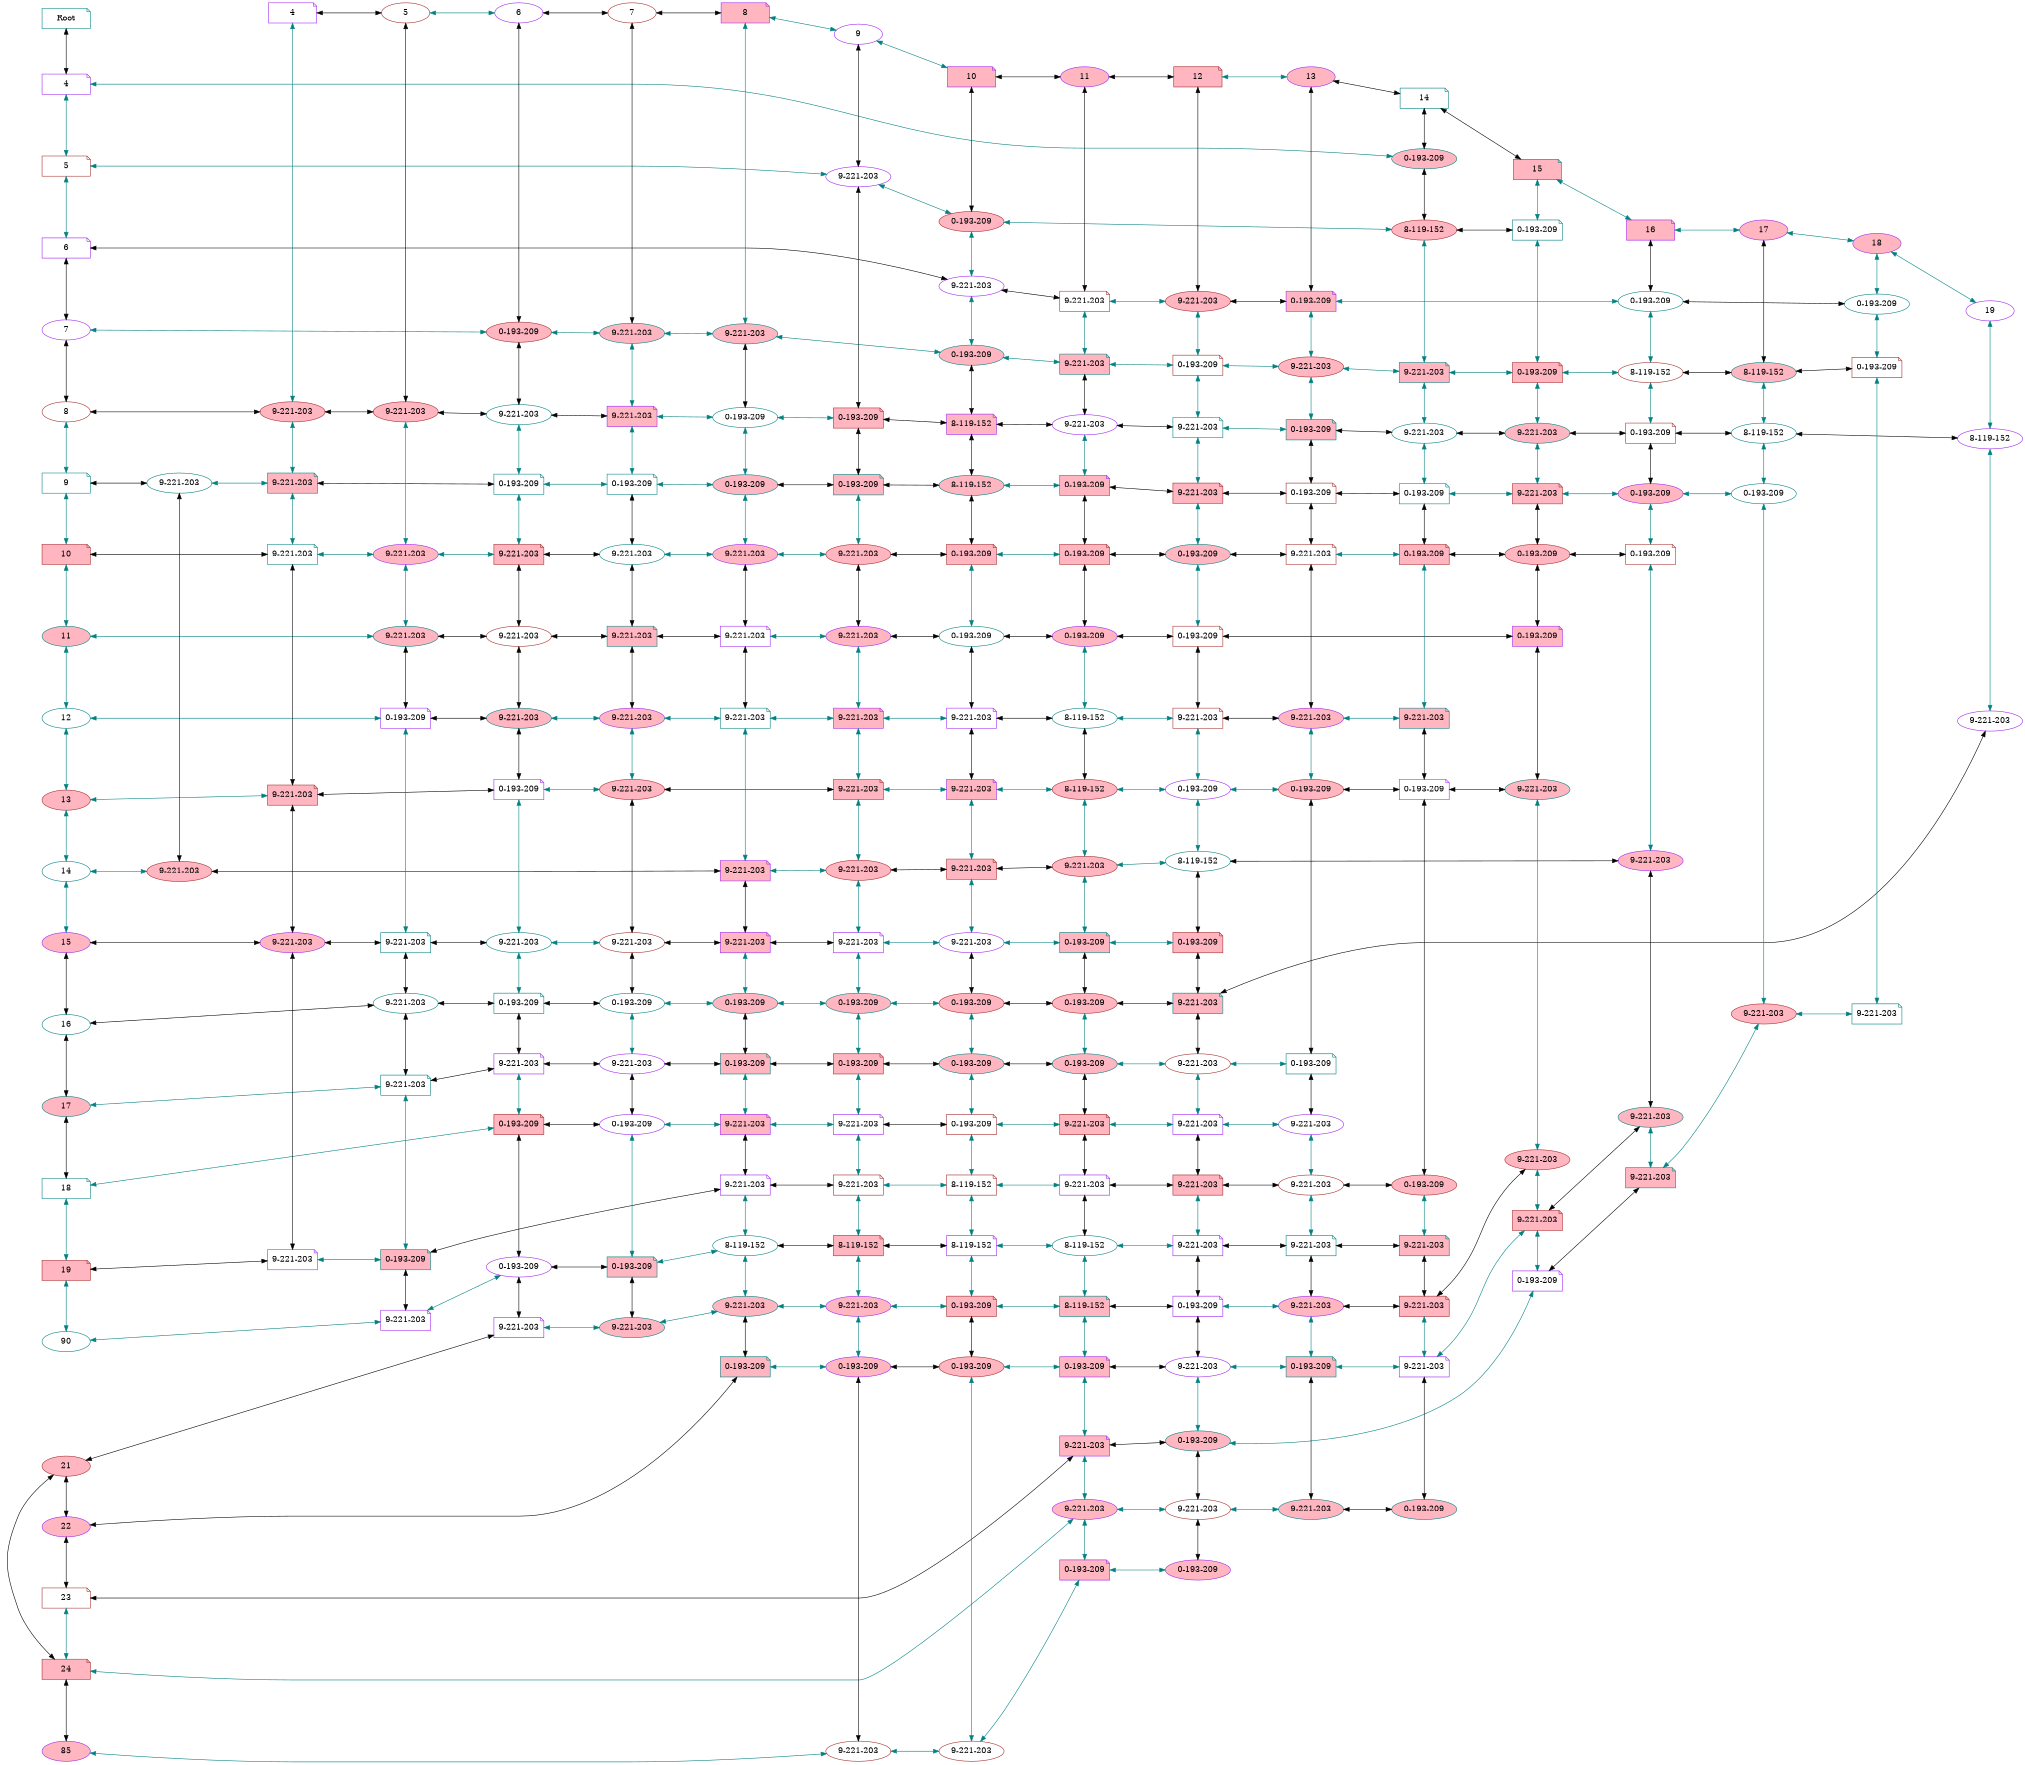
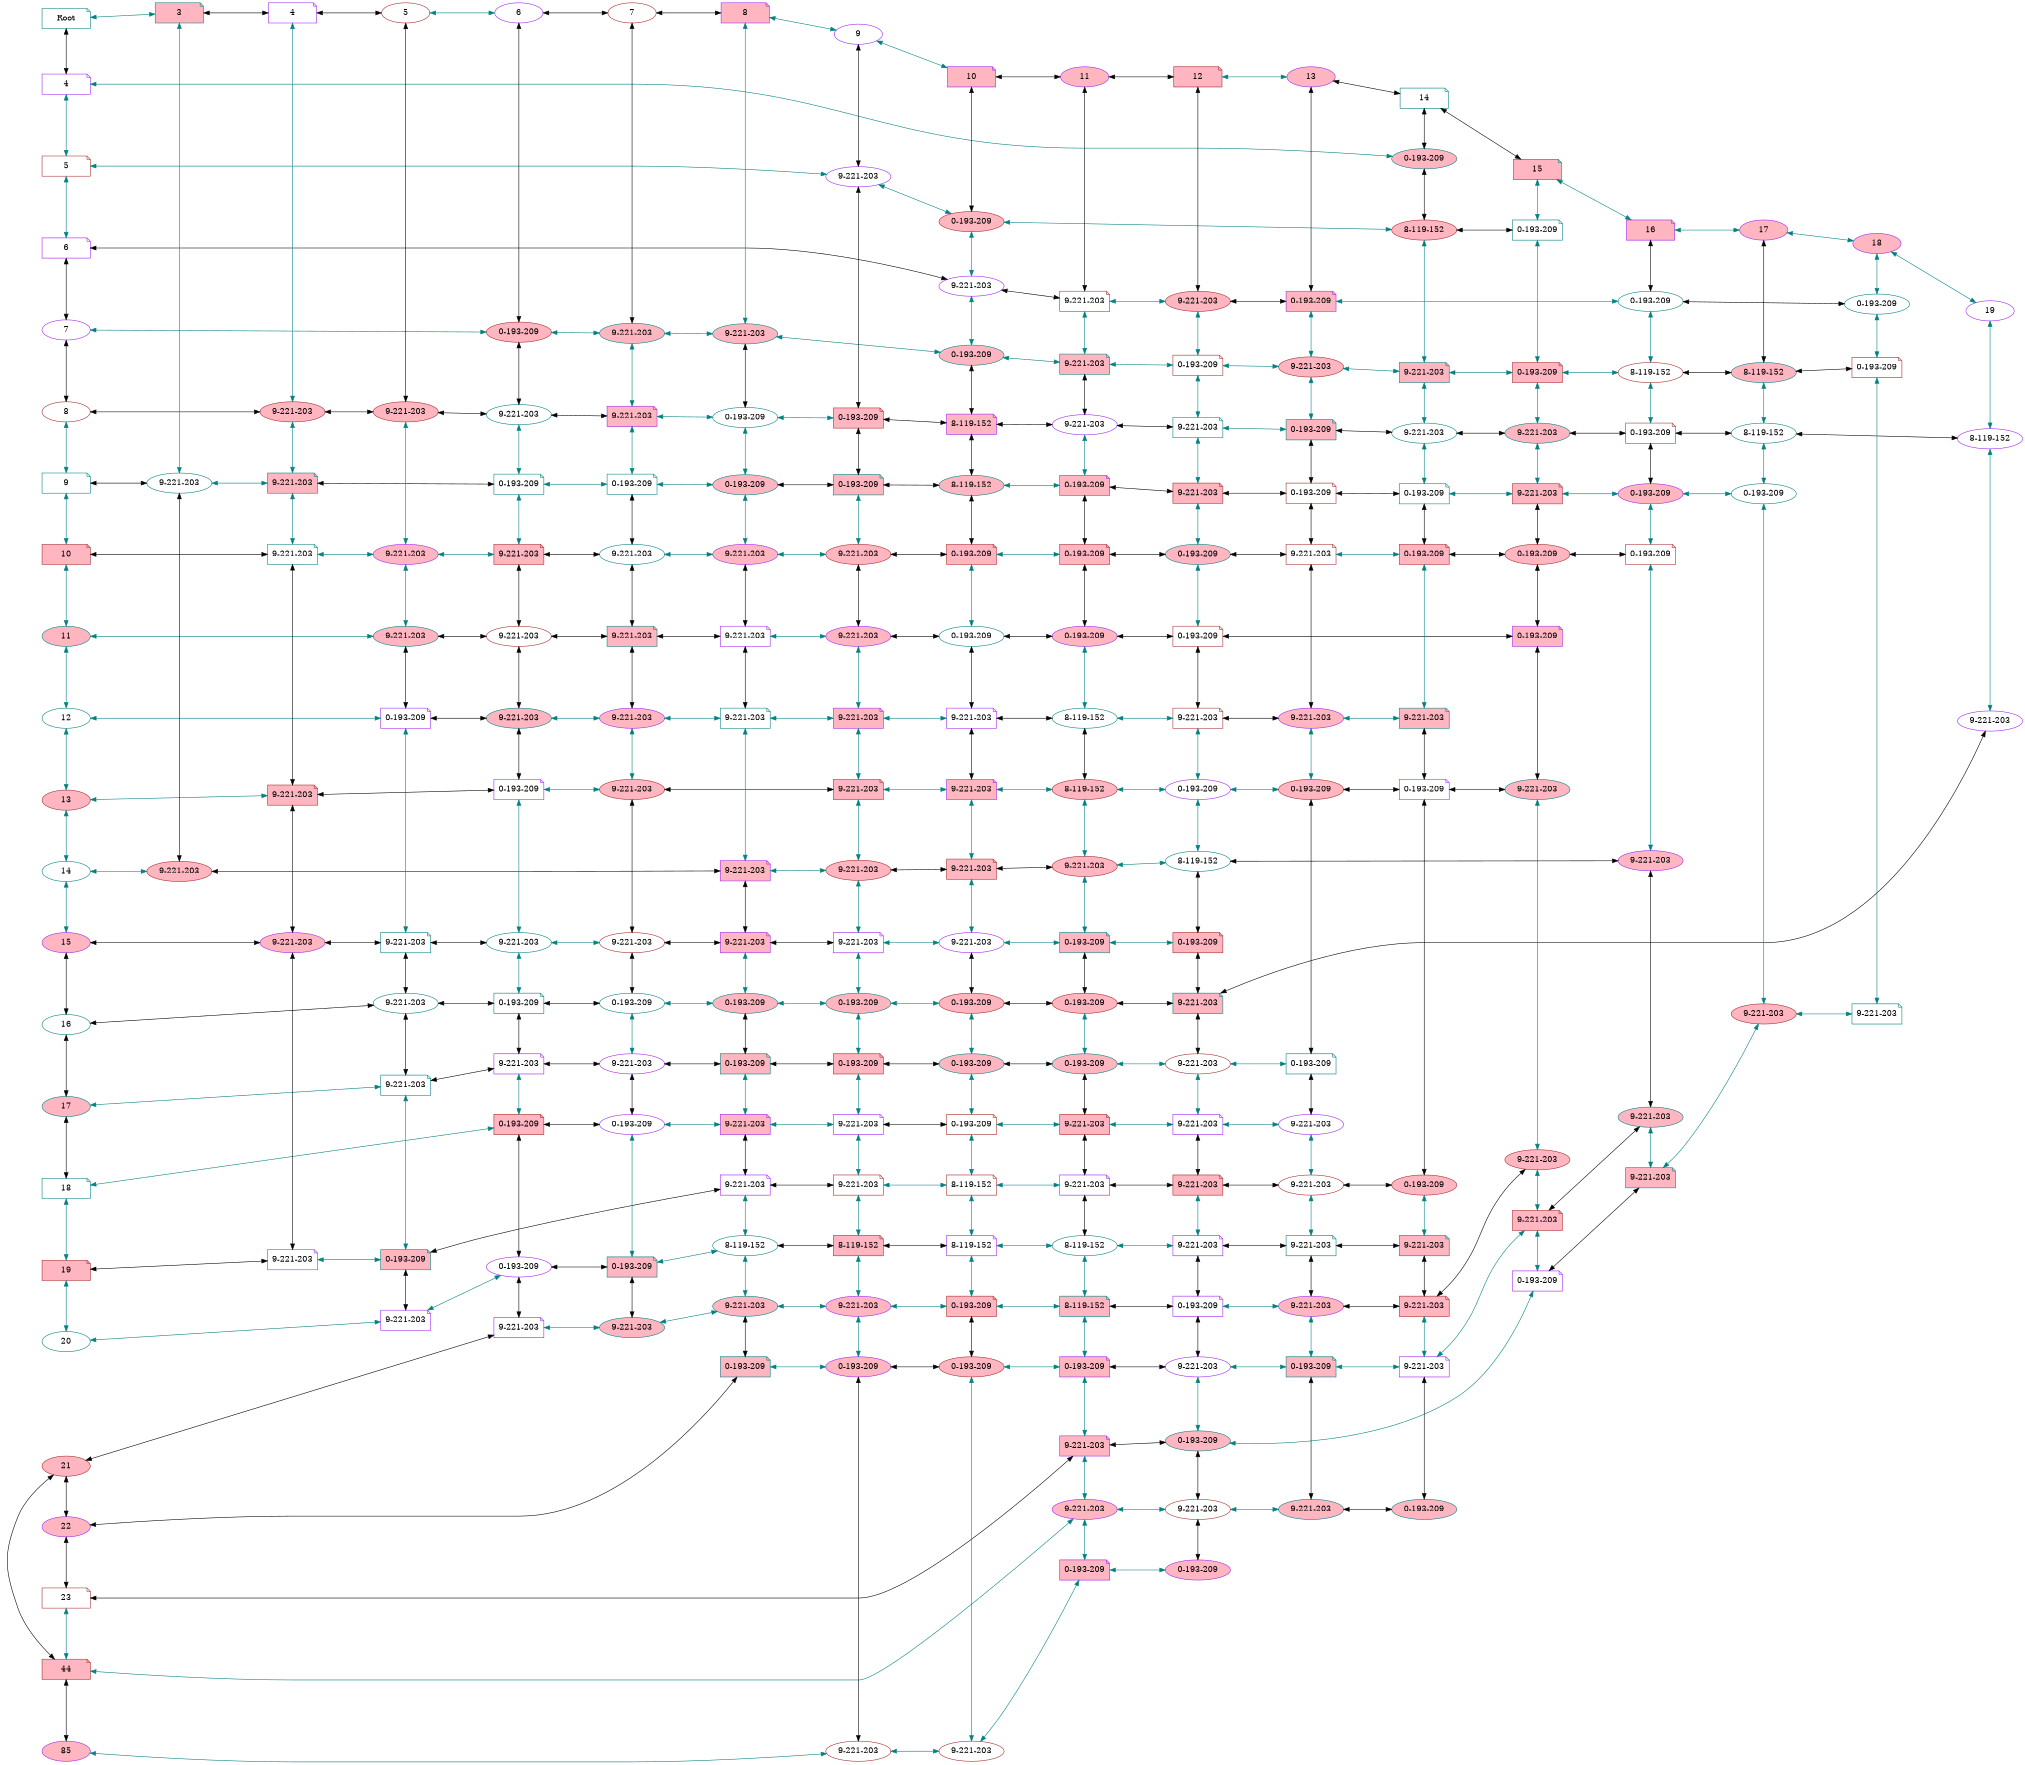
node "3": added
node "90": label "90" -> "20"
node "24": label "24" -> "44"
